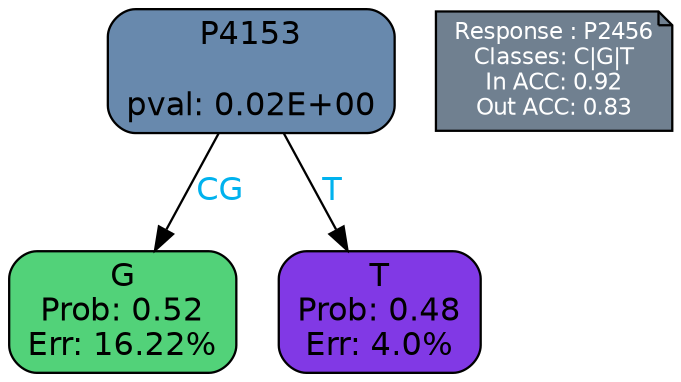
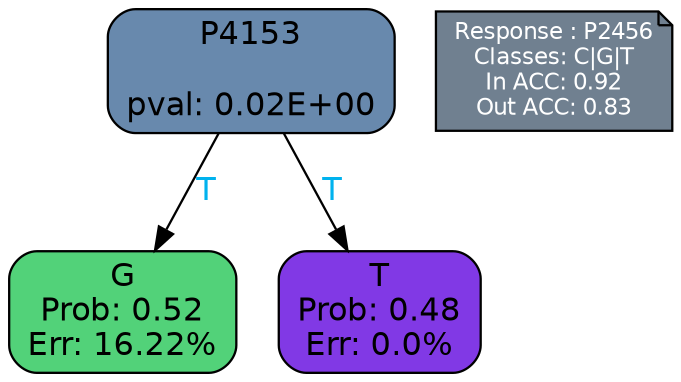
edge "P4153 pval: 0.02E+00" -> "G Prob: 0.52 Err: 16.22%": label "CG" -> "T"
node "T Prob: 0.48 Err: 4.0%": label "T Prob: 0.48 Err: 4.0%" -> "T Prob: 0.48 Err: 0.0%"
